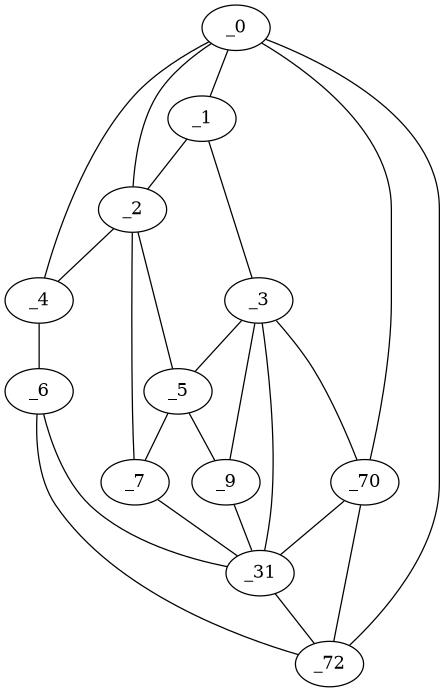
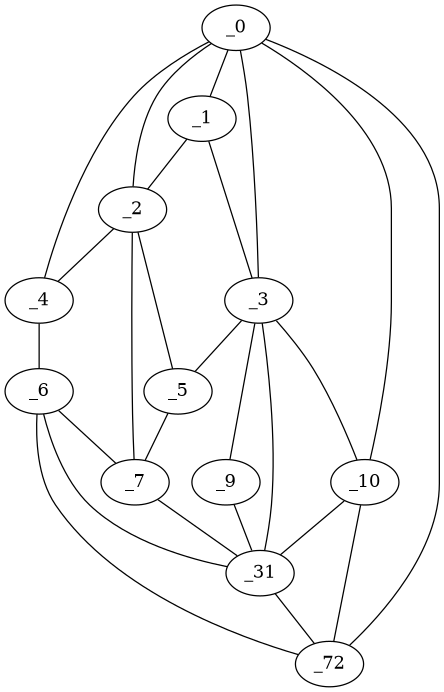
edge "_0" -- "_3": added
edge "_6" -- "_7": added
edge "_5" -- "_9": removed
node "_70": label "_70" -> "_10"
